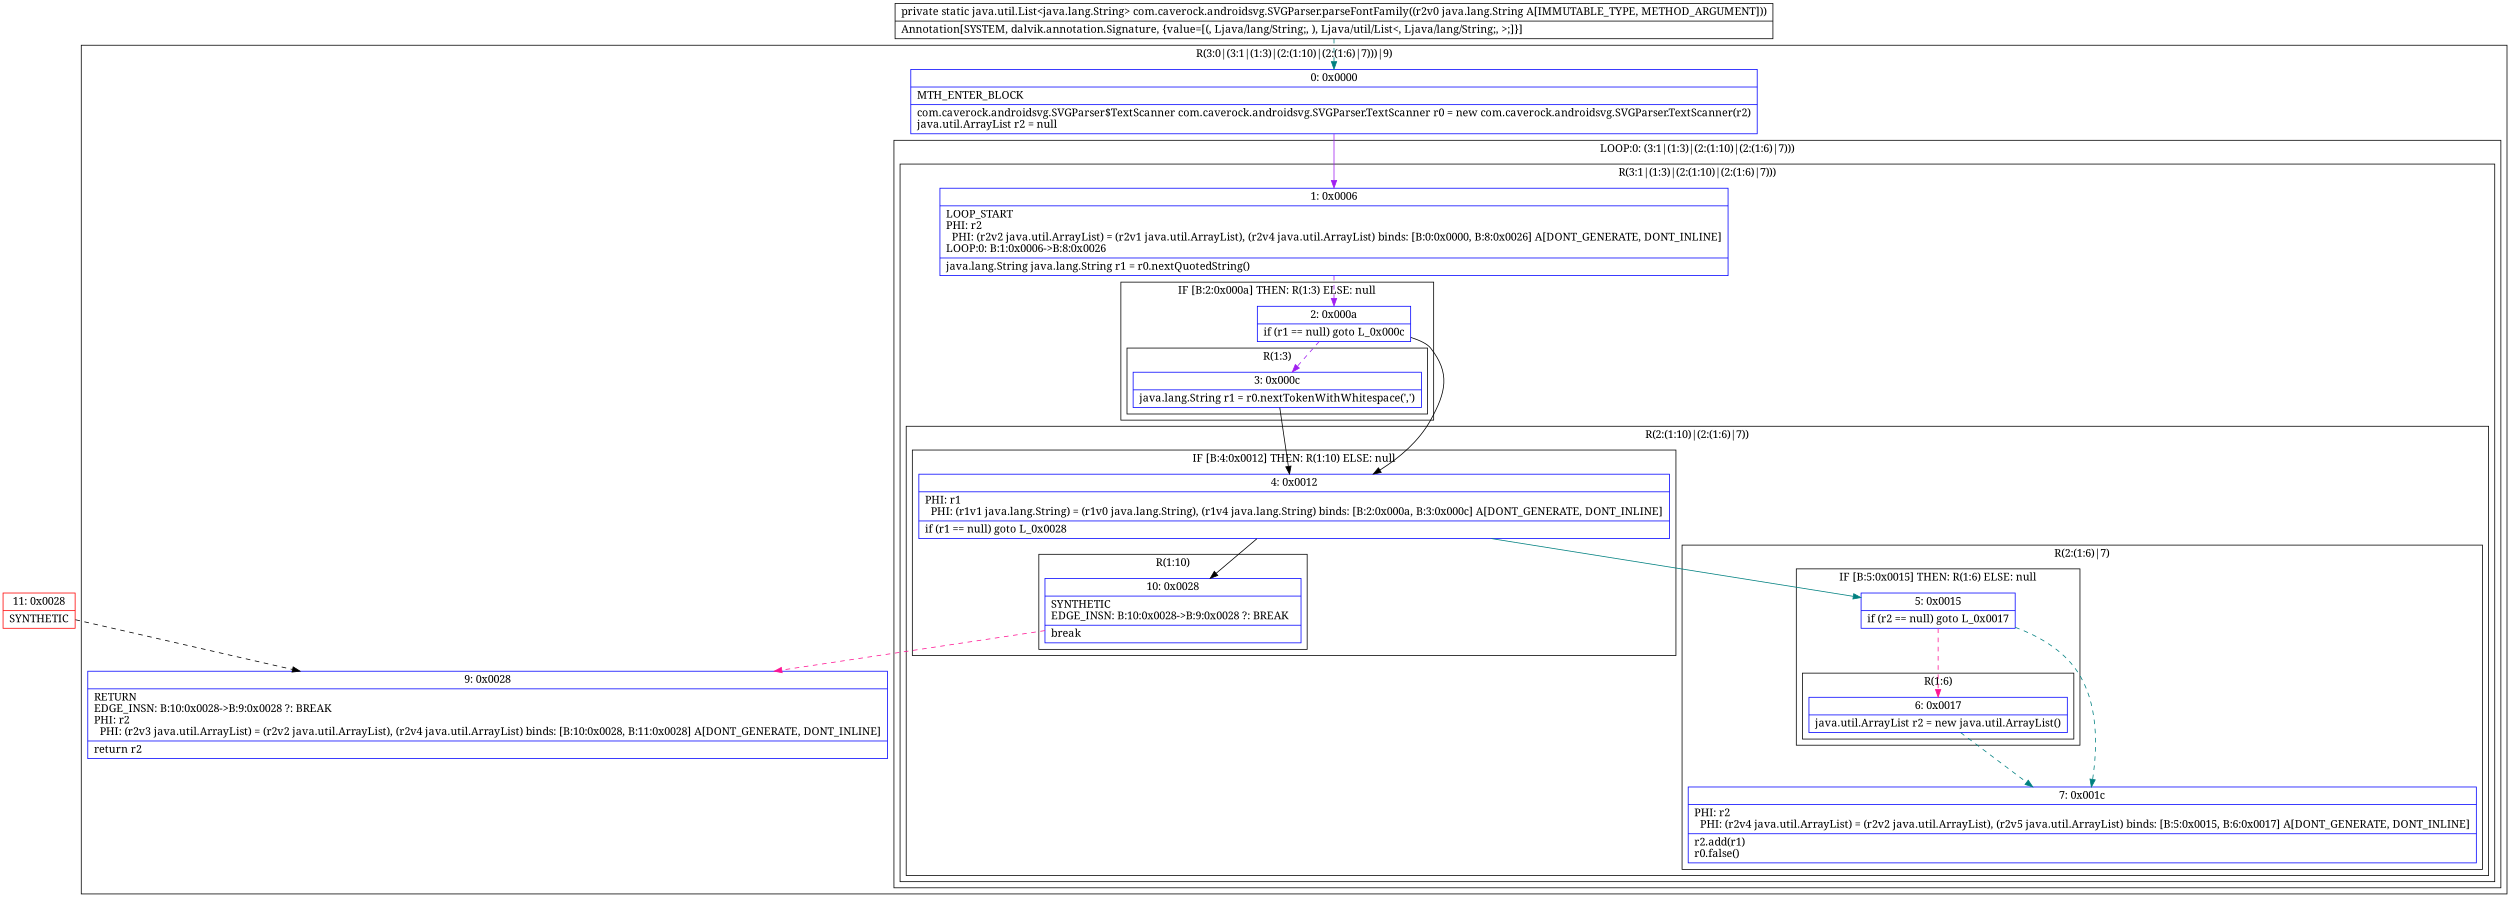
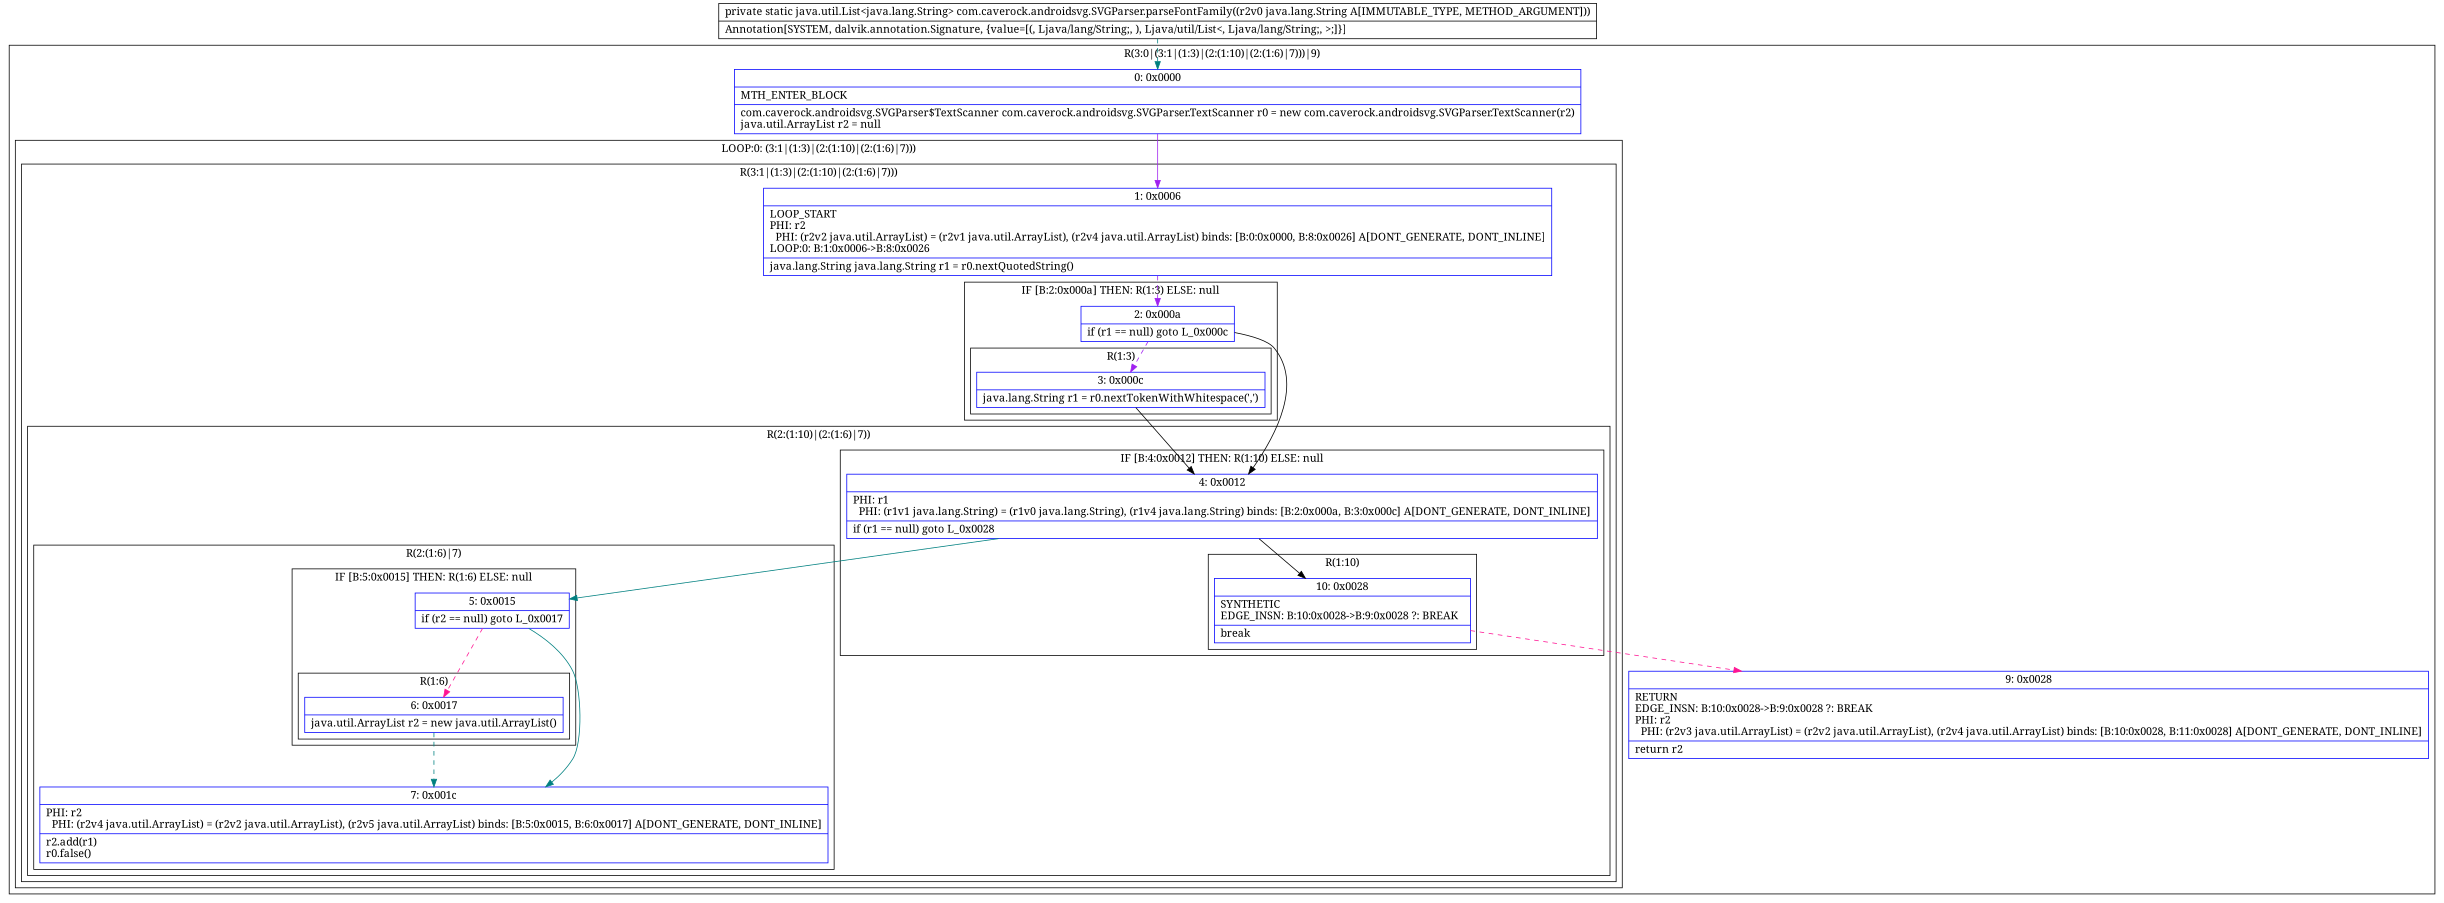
node "11: 0x0028": removed
edge "5: 0x0015" -> "7: 0x001c": style dashed -> solid
